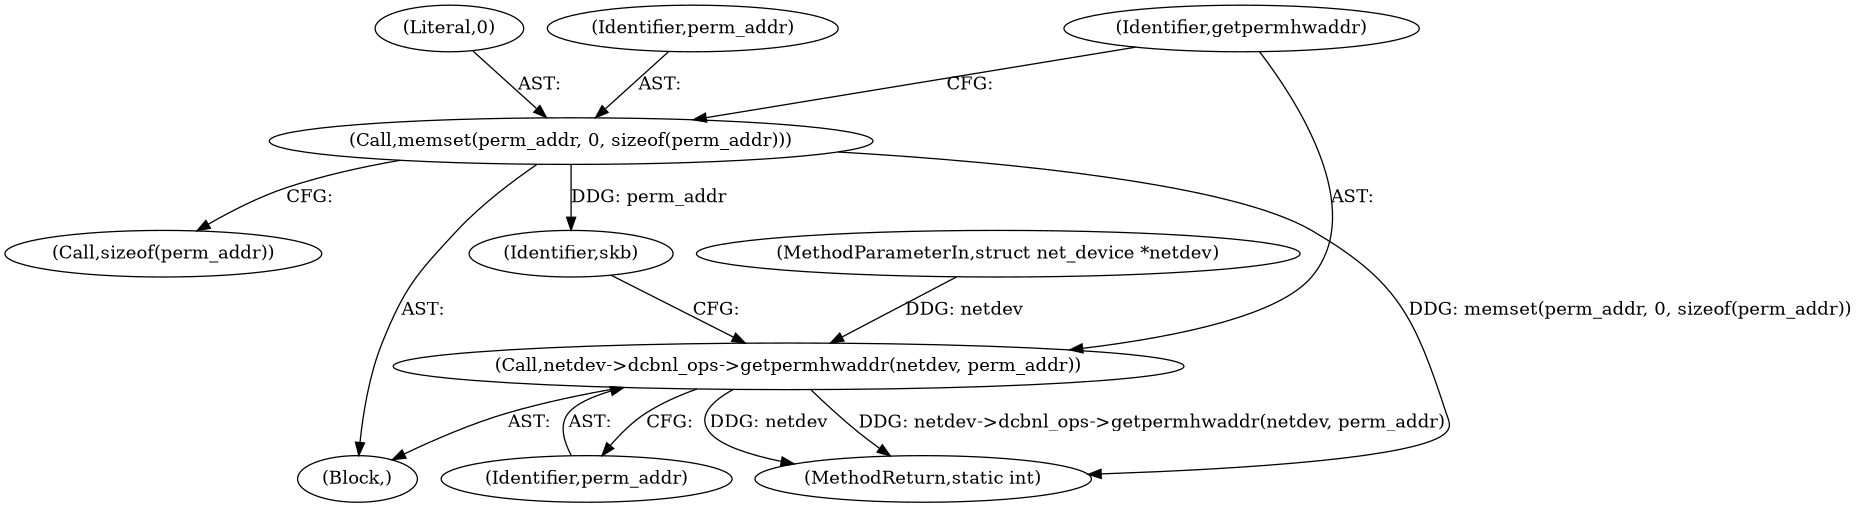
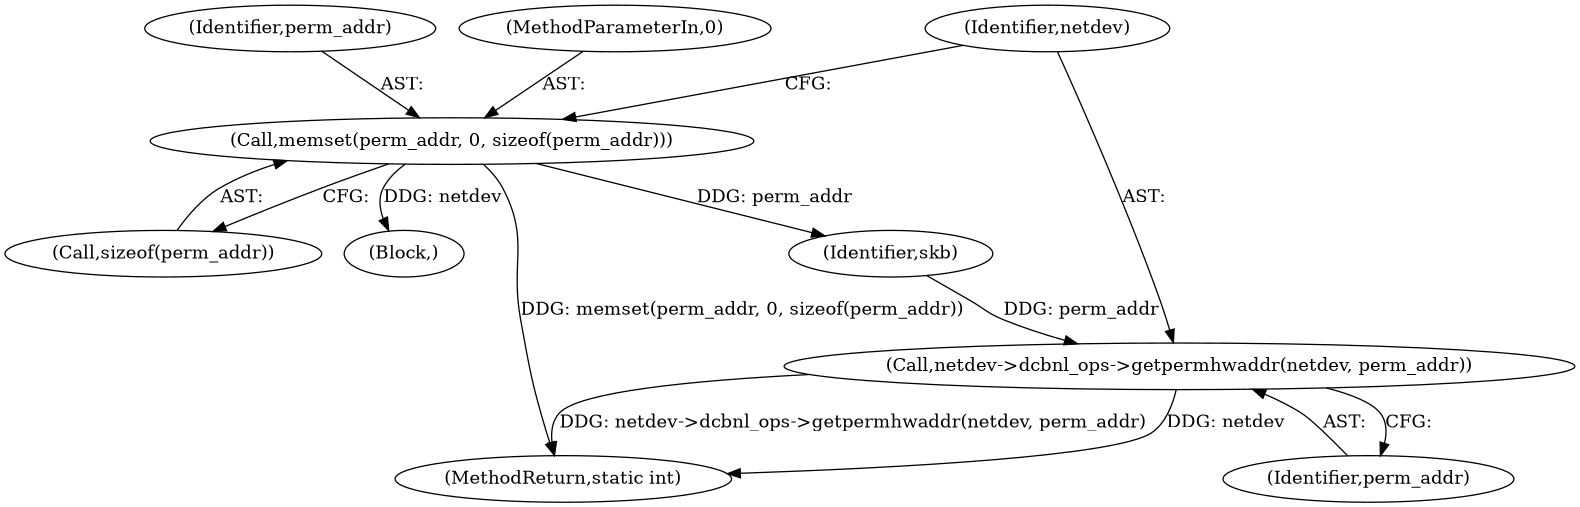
node "(Literal,0)": label "(Literal,0)" -> "(MethodParameterIn,0)"
node "(Identifier,getpermhwaddr)": label "(Identifier,getpermhwaddr)" -> "(Identifier,netdev)"
edge "(Call,sizeof(perm_addr))" -> "(Call,memset(perm_addr, 0, sizeof(perm_addr)))": added, label "AST:"
node "(MethodParameterIn,struct net_device *netdev)": removed
edge "(Call,memset(perm_addr, 0, sizeof(perm_addr)))" -> "(Block,)": label "AST: " -> "DDG: netdev"
edge "(Identifier,skb)" -> "(Call,netdev->dcbnl_ops->getpermhwaddr(netdev, perm_addr))": label "CFG: " -> "DDG: perm_addr"
edge "(Call,netdev->dcbnl_ops->getpermhwaddr(netdev, perm_addr))" -> "(Block,)": removed, label "AST:"
